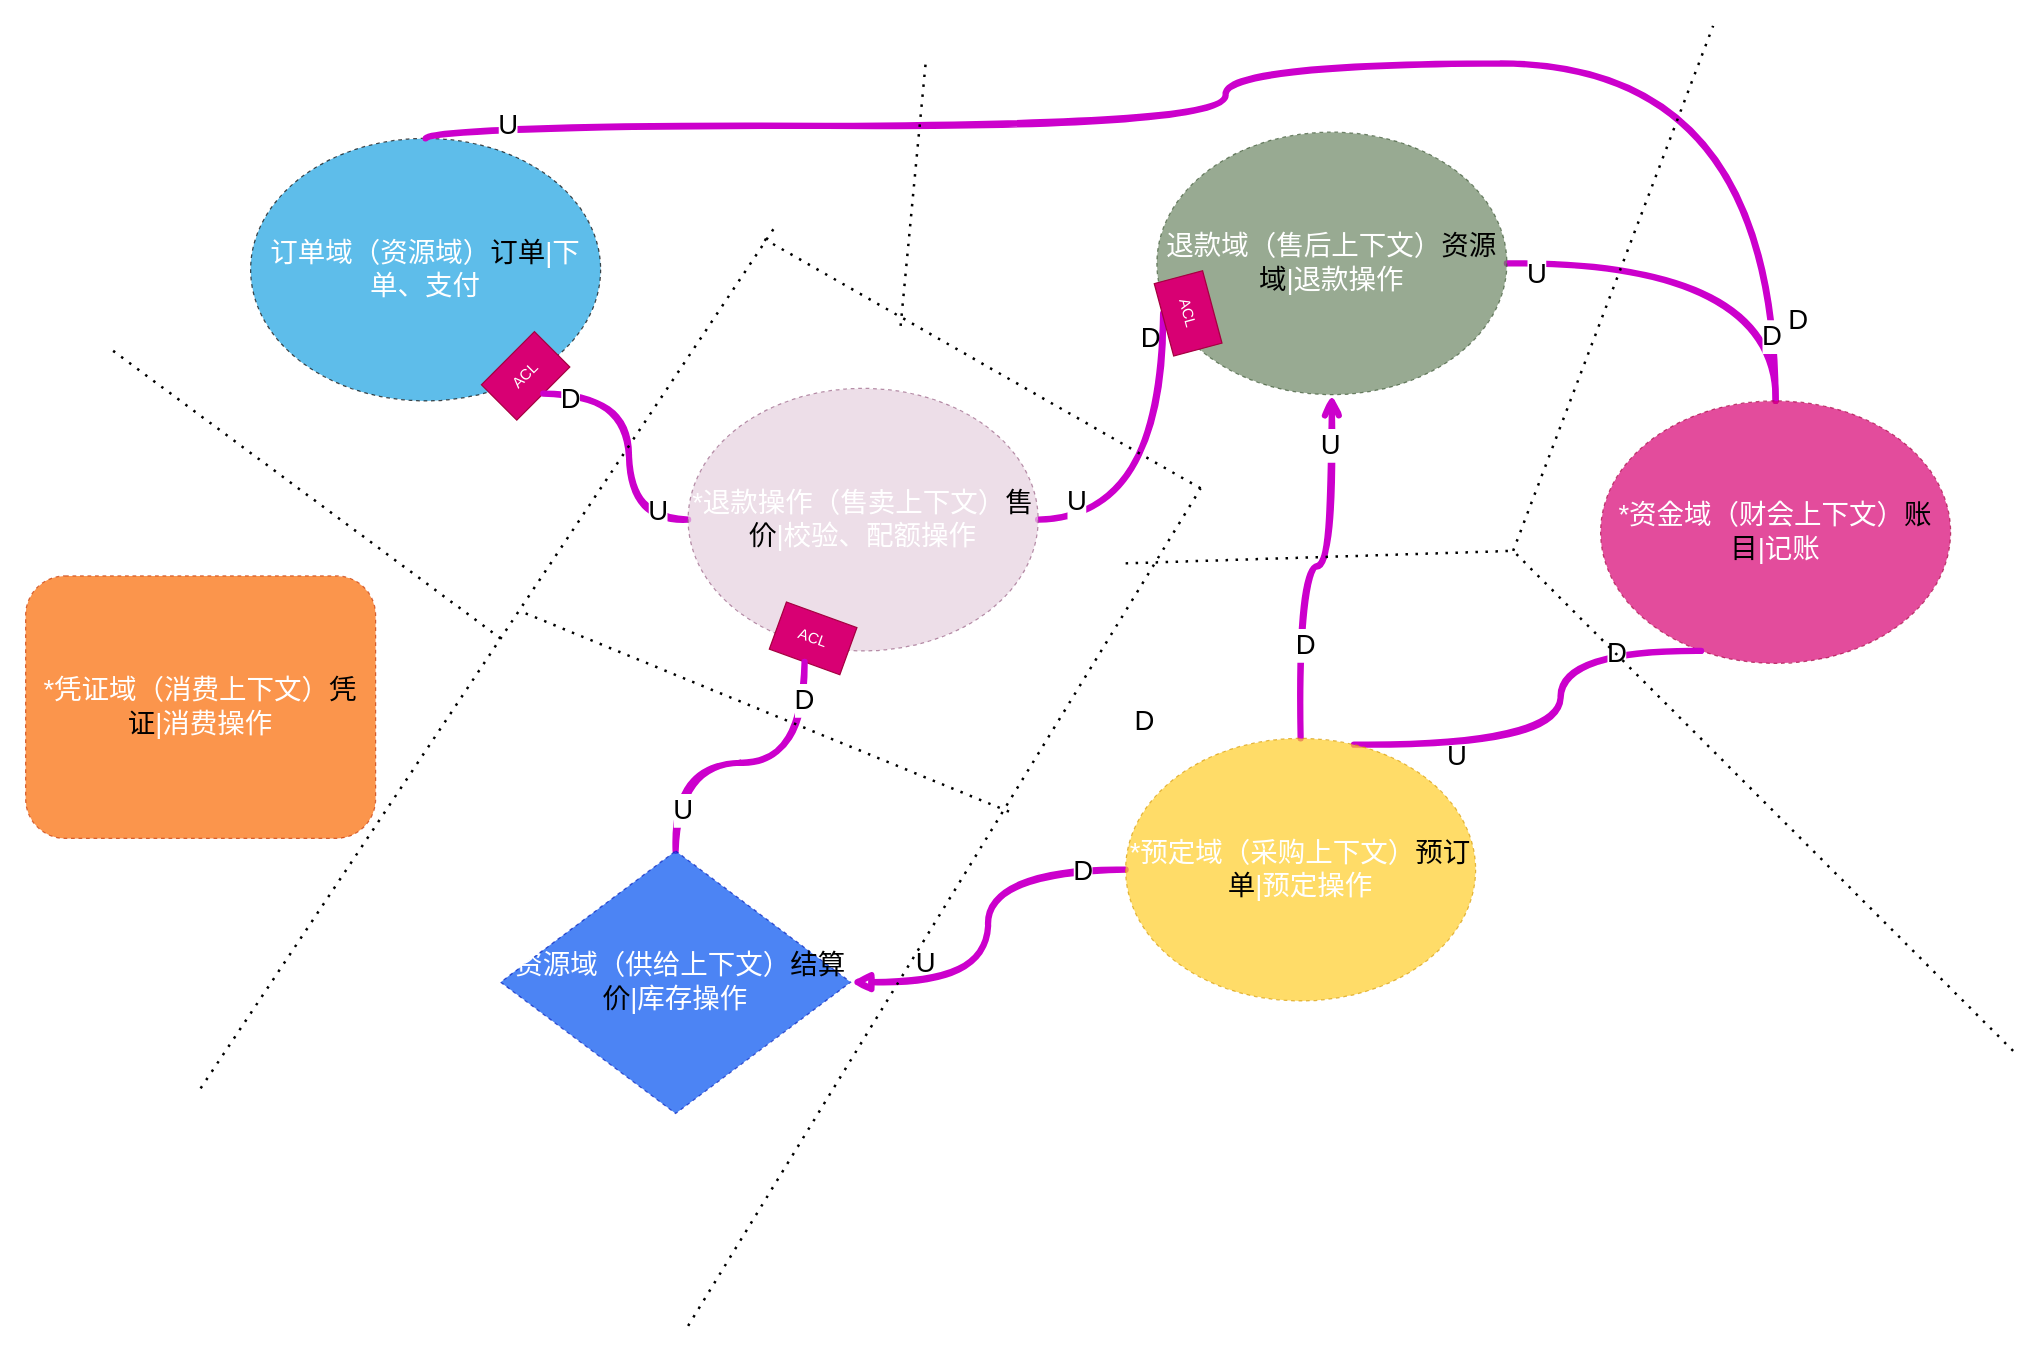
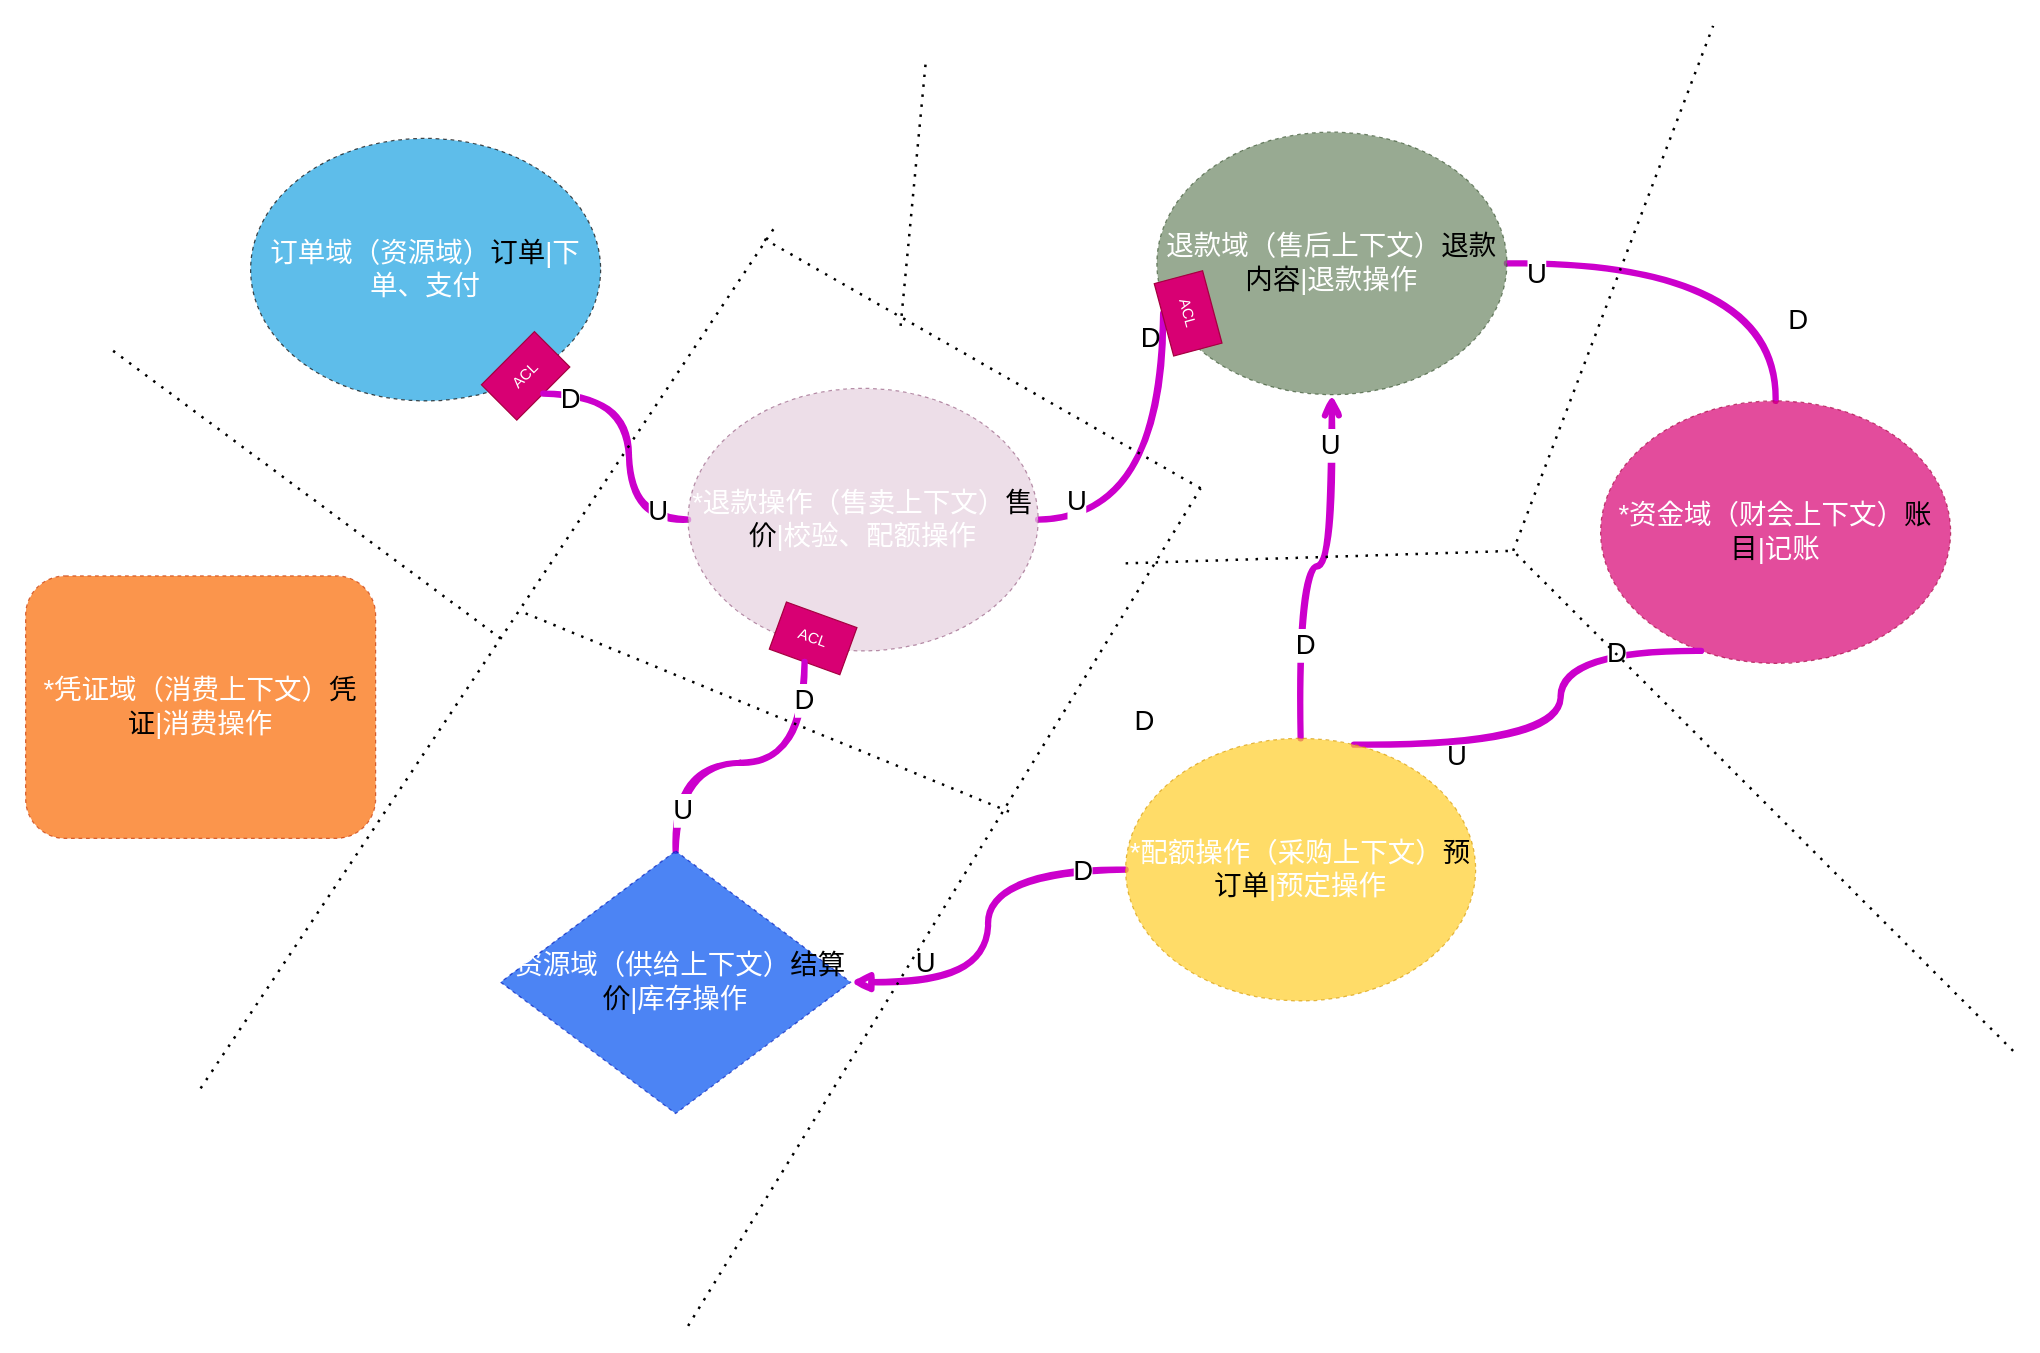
edge "订单域（资源域）订单|下单、支付" -- "*资金域（财会上下文）账目|记账": removed, labels "U", "D"
node "退款域（售后上下文）资源域|退款操作": label "退款域（售后上下文）资源域|退款操作" -> "退款域（售后上下文）退款内容|退款操作"
node "*预定域（采购上下文）预订单|预定操作": label "*预定域（采购上下文）预订单|预定操作" -> "*配额操作（采购上下文）预订单|预定操作"
